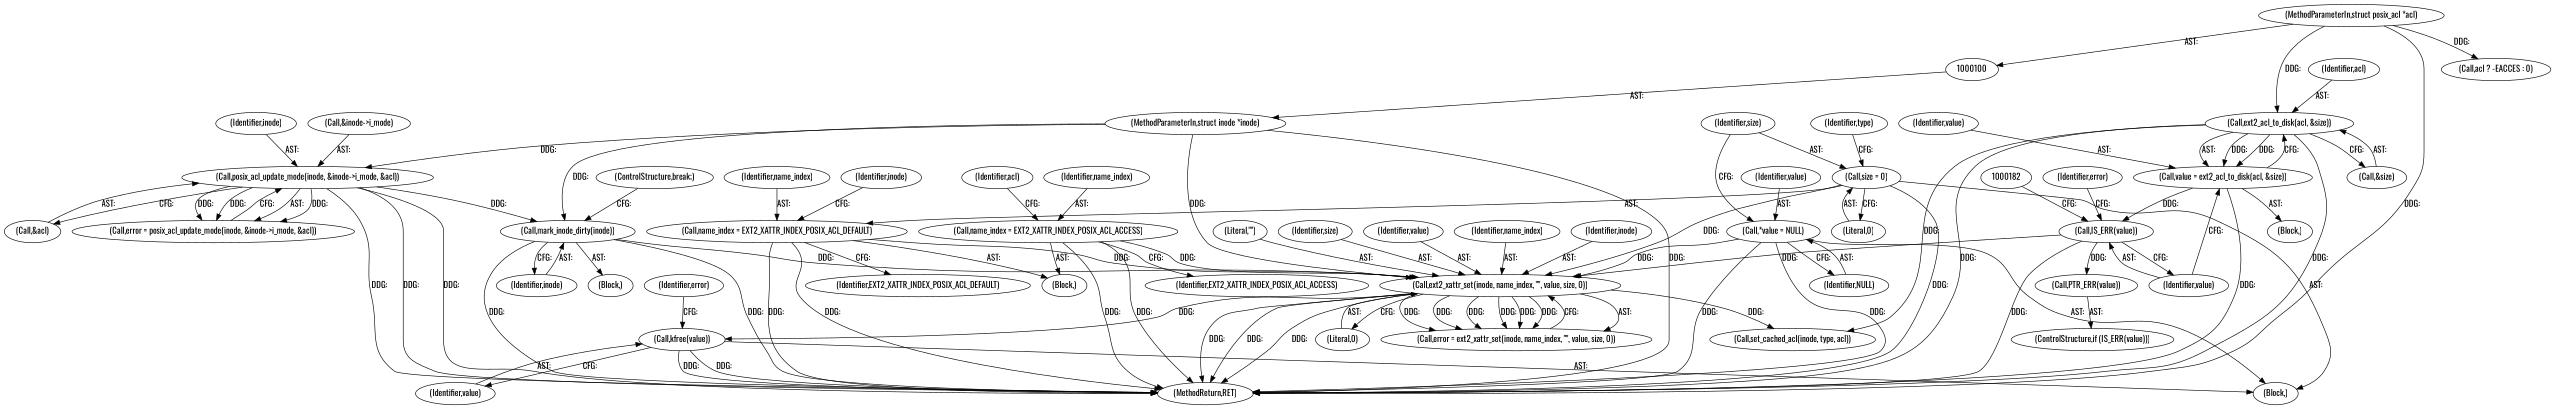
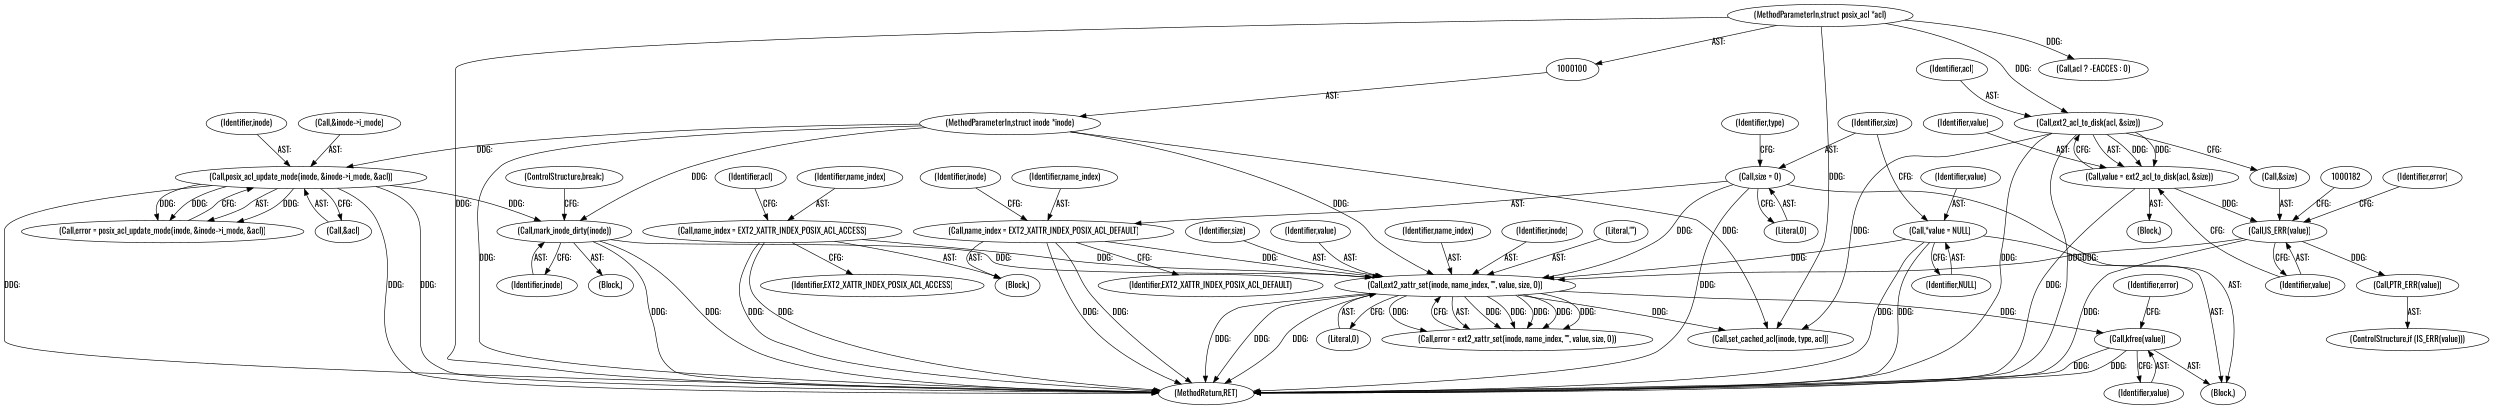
edge "(Call,&size)" -> "(Call,ext2_acl_to_disk(acl, &size))": now "(Call,&size)" -> "(Call,IS_ERR(value))"
edge "(MethodParameterIn,struct posix_acl *acl)" -> "(Call,set_cached_acl(inode, type, acl))": added, label "DDG:"
edge "(MethodParameterIn,struct inode *inode)" -> "(Call,set_cached_acl(inode, type, acl))": added, label "DDG:"
